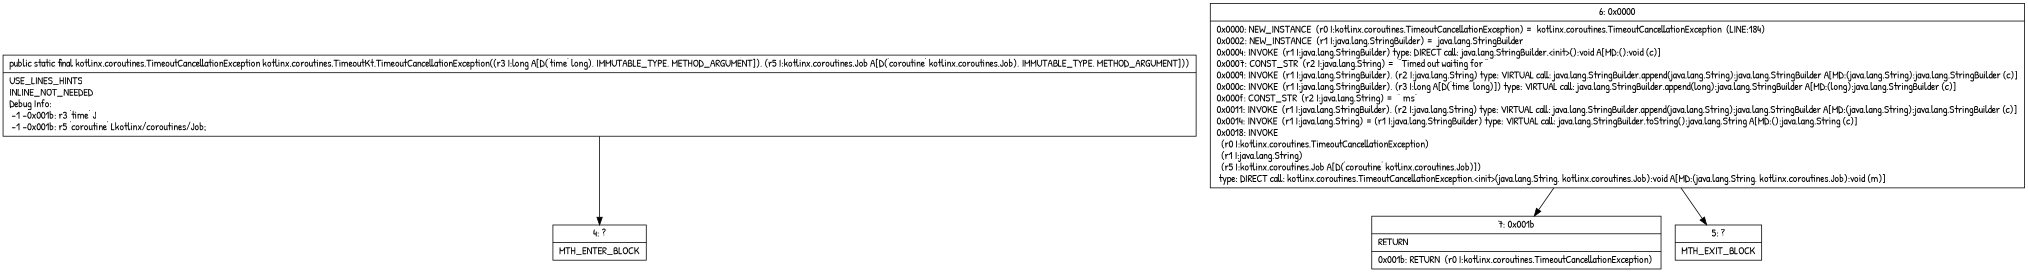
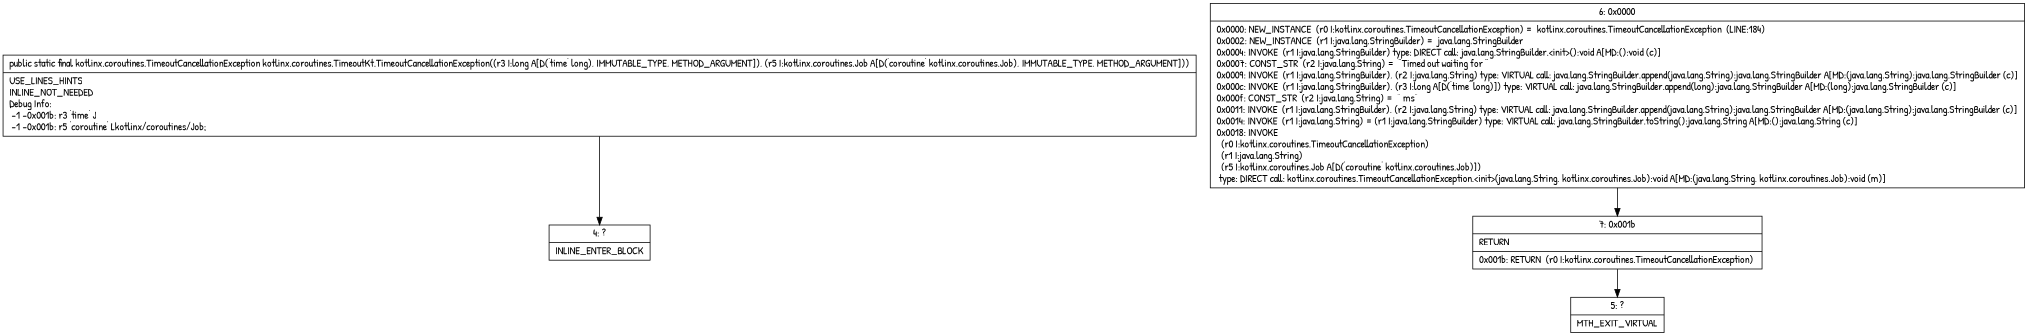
edge "6: 0x0000" -> "5: ?": now "7: 0x001b" -> "5: ?"
node "4: ?": text "MTH_ENTER_BLOCK" -> "INLINE_ENTER_BLOCK"
node "5: ?": text "MTH_EXIT_BLOCK" -> "MTH_EXIT_VIRTUAL"
